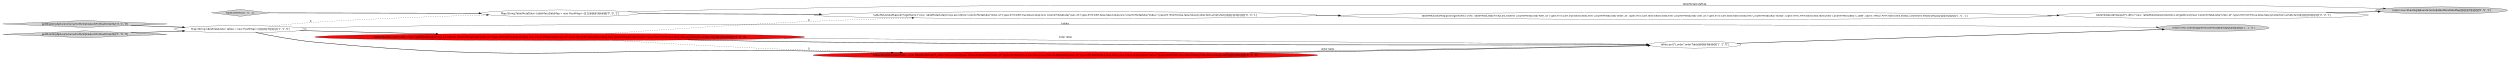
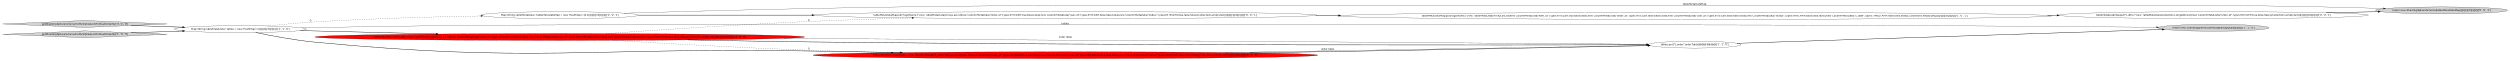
node "buildSchema['0', '0', '1']": removed
